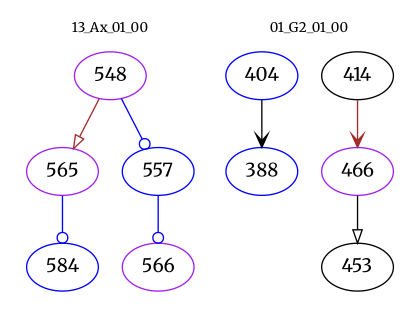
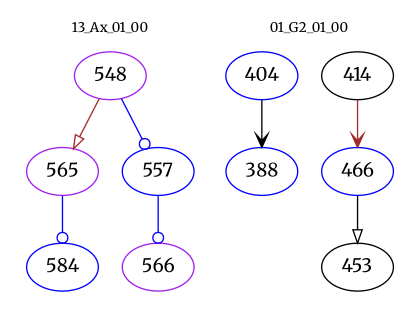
node "466": color purple -> blue
